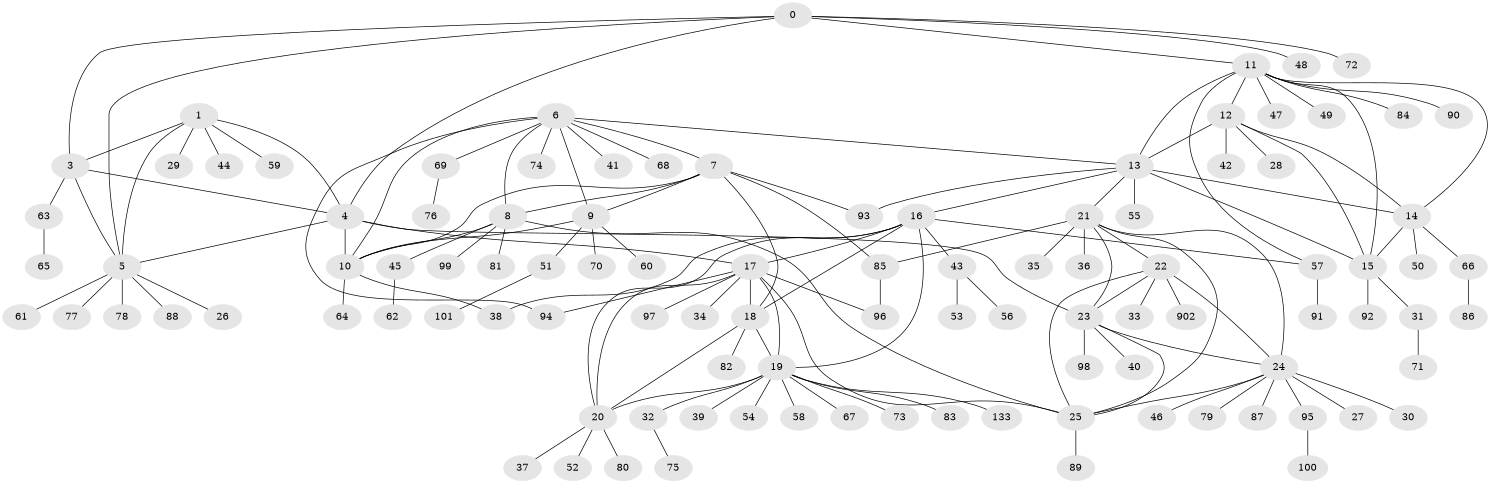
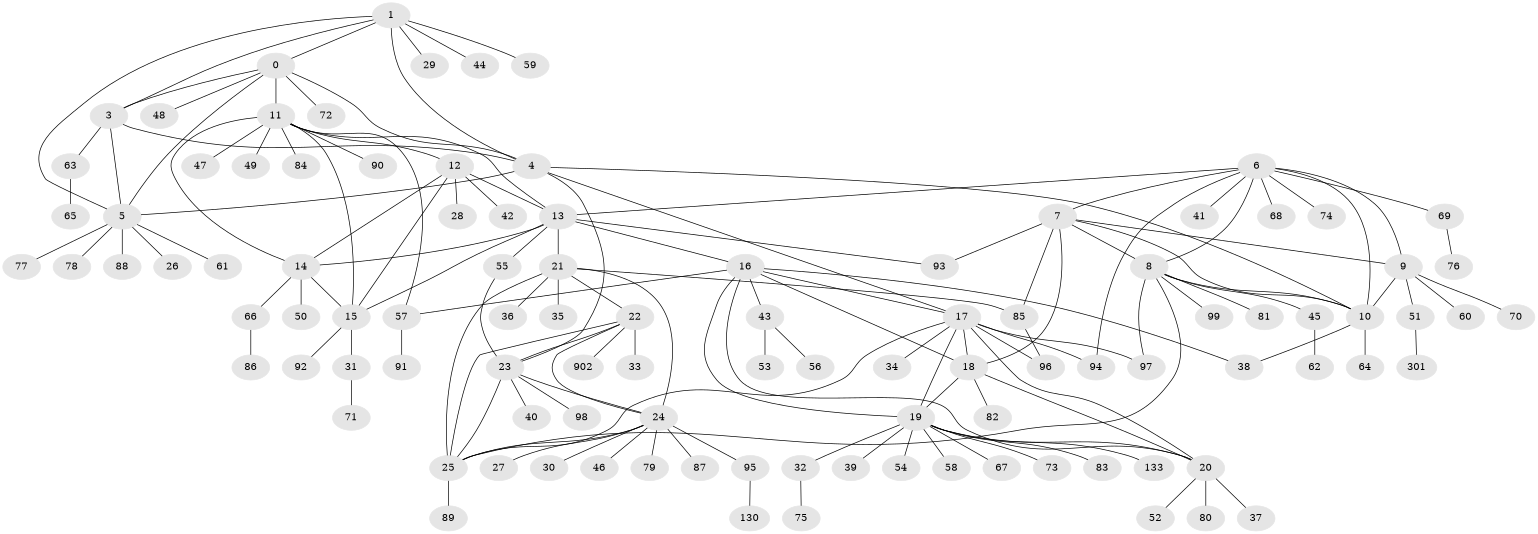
edge "1" -- "0": added
edge "21" -- "23": now "55" -- "23"
node "101": label "101" -> "301"
edge "8" -- "97": added
node "100": label "100" -> "130"
